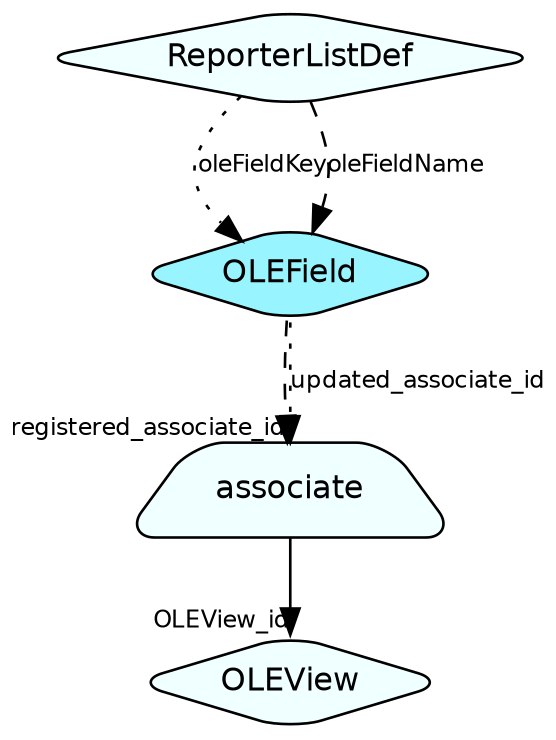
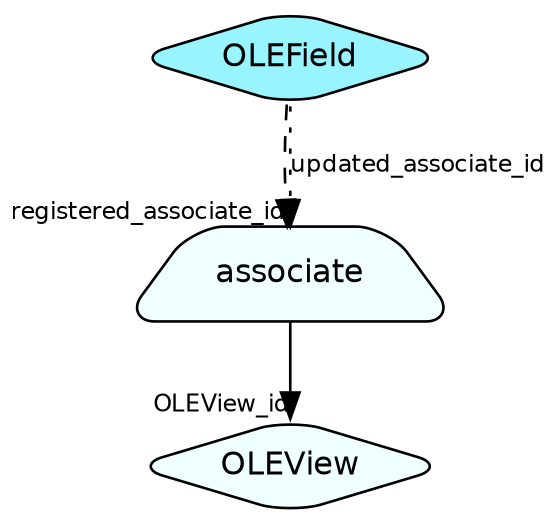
node "ReporterListDef": removed
